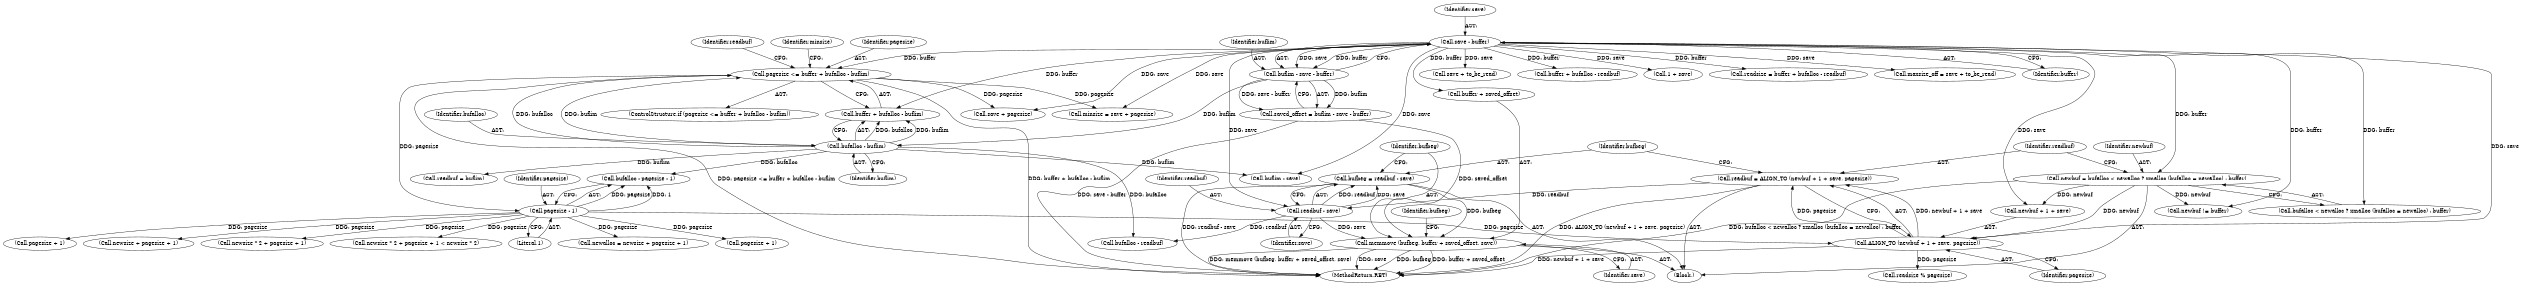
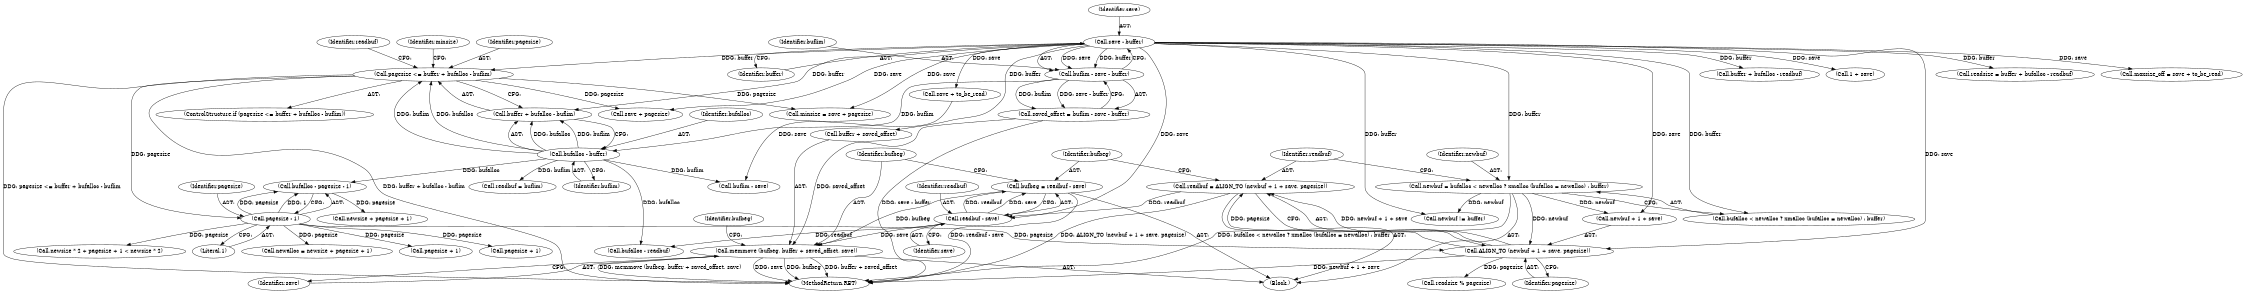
edge "(Call,save - buffer)" -> "(Call,buflim - save)": now "(Call,save + to_be_read)" -> "(Call,buflim - save)"
node "(Call,bufalloc - buflim)": label "(Call,bufalloc - buflim)" -> "(Call,bufalloc - buffer)"
edge "(Call,pagesize - 1)" -> "(Call,newsize + pagesize + 1)": now "(Call,bufalloc - pagesize - 1)" -> "(Call,newsize + pagesize + 1)"
node "(Call,newsize * 2 + pagesize + 1)": removed
